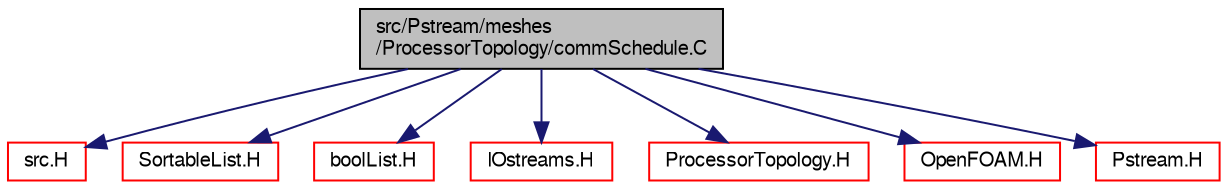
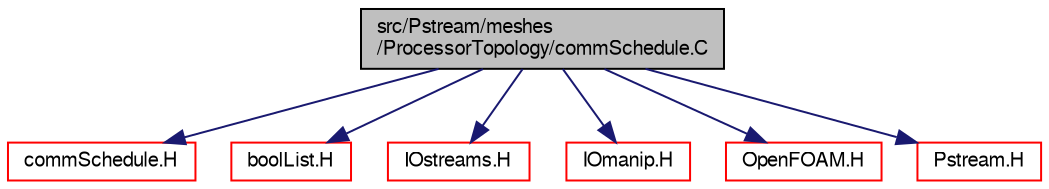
node "src.H": label "src.H" -> "commSchedule.H"
node "SortableList.H": removed
node "ProcessorTopology.H": label "ProcessorTopology.H" -> "IOmanip.H"
